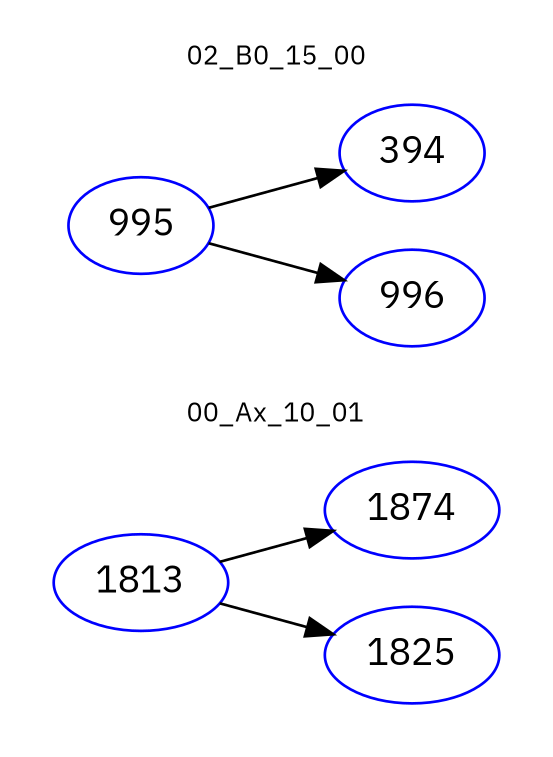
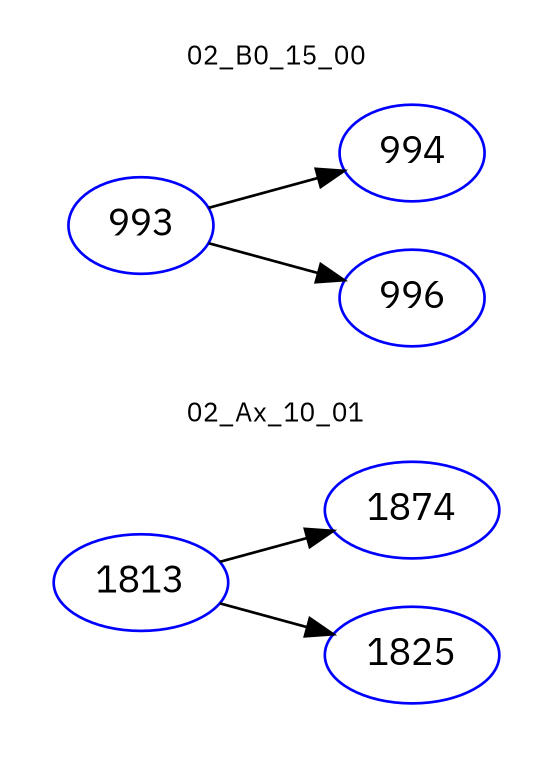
node "394": label "394" -> "994"
node "995": label "995" -> "993"
cluster "00_Ax_10_01": label "00_Ax_10_01" -> "02_Ax_10_01"
